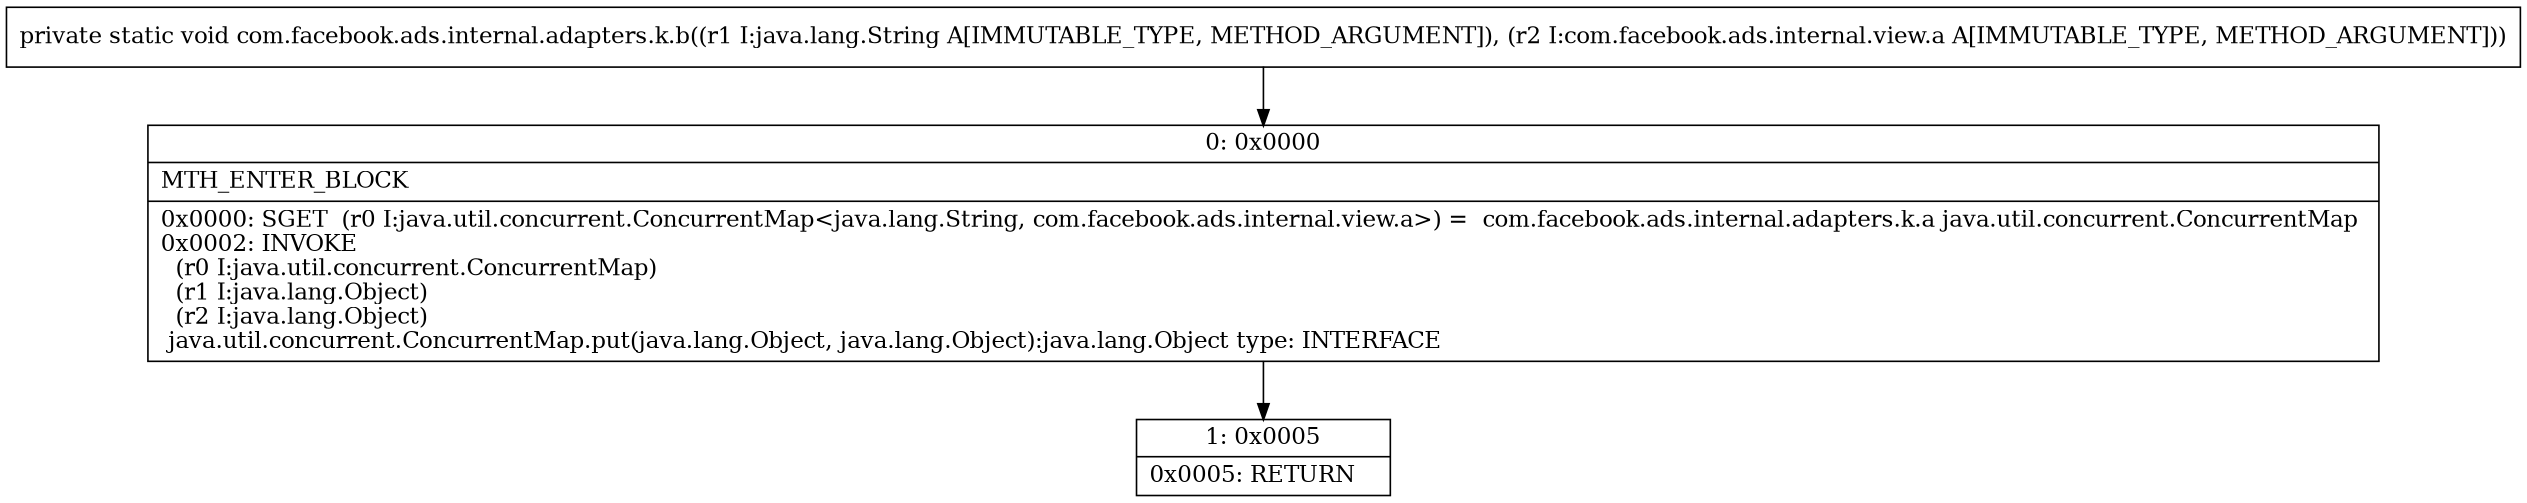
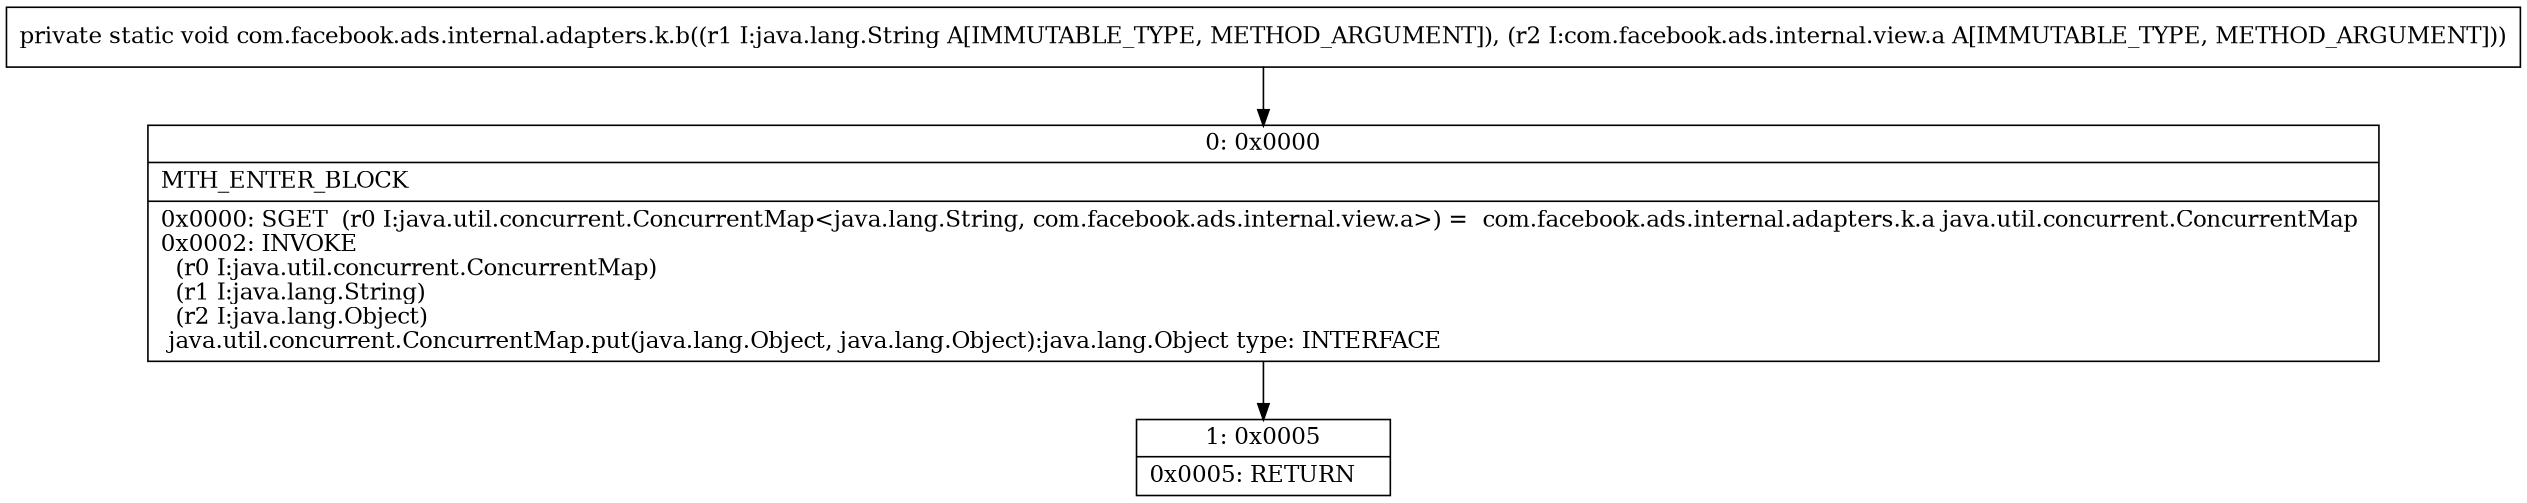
node "0: 0x0000": text "(r1 I:java.lang.Object)" -> "(r1 I:java.lang.String)"
